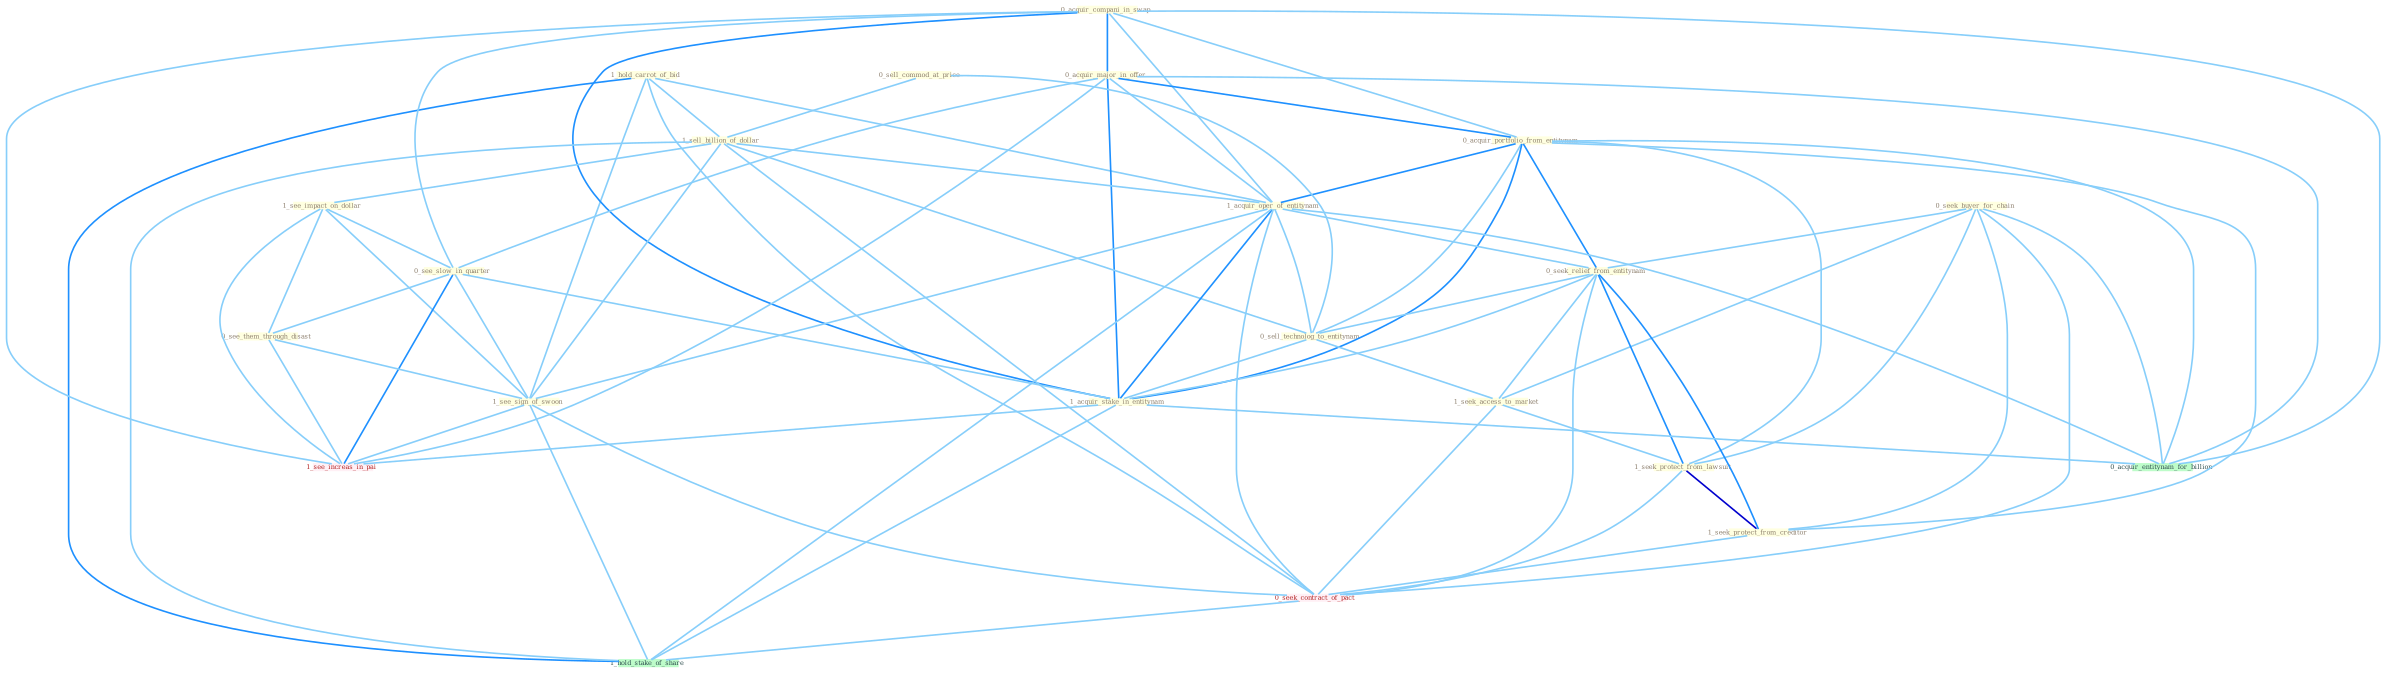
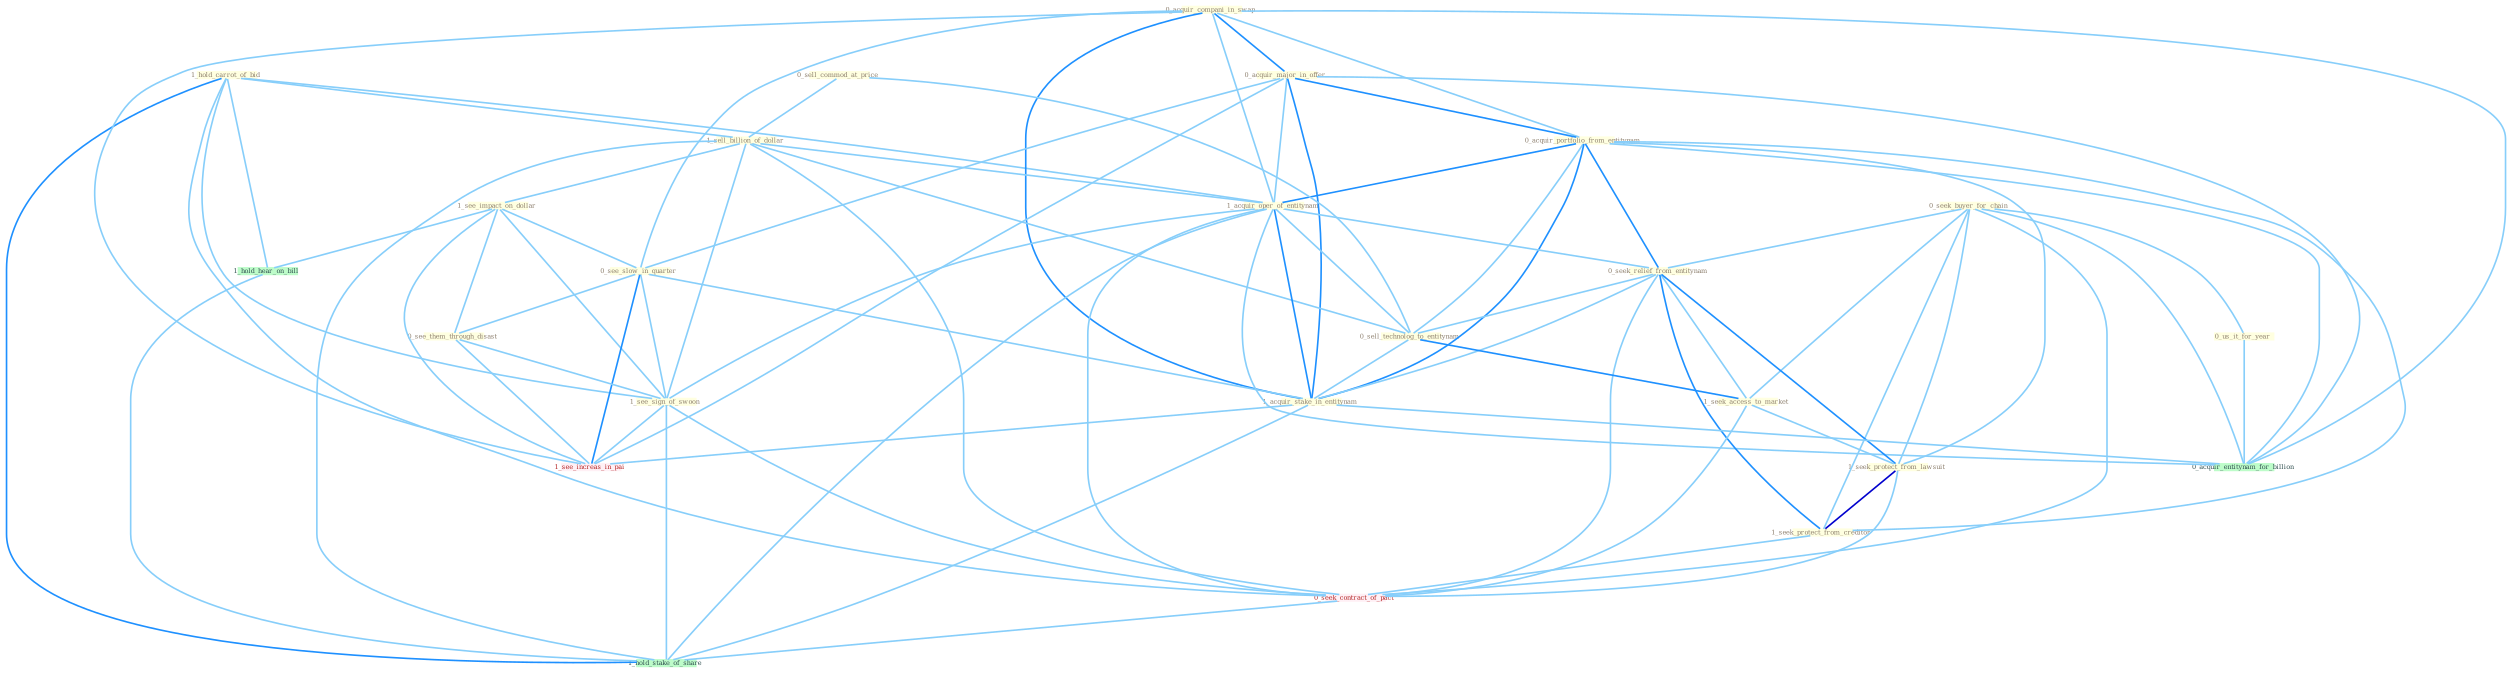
node "1_hold_hear_on_bill": added
node "0_us_it_for_year": added
edge "0_sell_technolog_to_entitynam" -- "1_seek_access_to_market": color #87cefa -> #1e90ff
